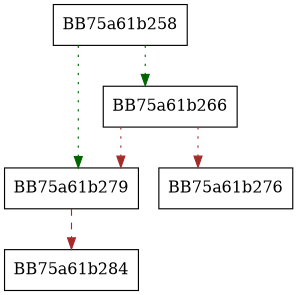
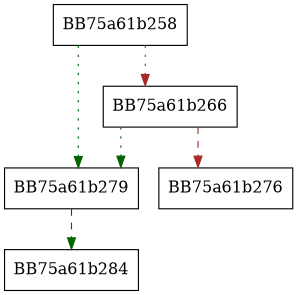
edge "BB75a61b258" -> "BB75a61b266": color darkgreen -> brown
edge "BB75a61b266" -> "BB75a61b279": color brown -> darkgreen
edge "BB75a61b266" -> "BB75a61b276": style dotted -> dashed
edge "BB75a61b279" -> "BB75a61b284": color brown -> darkgreen
